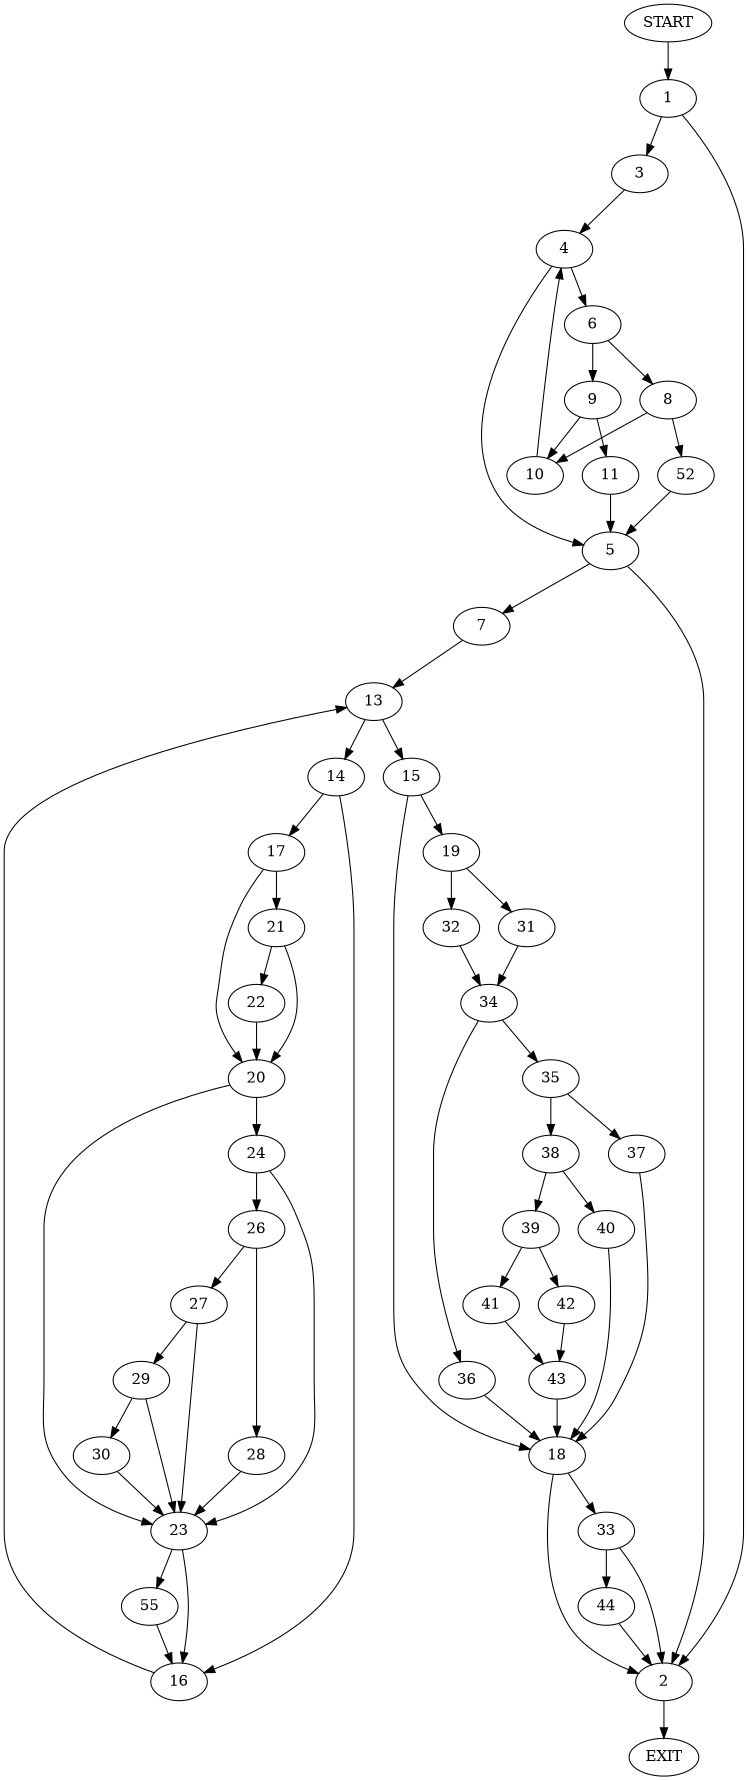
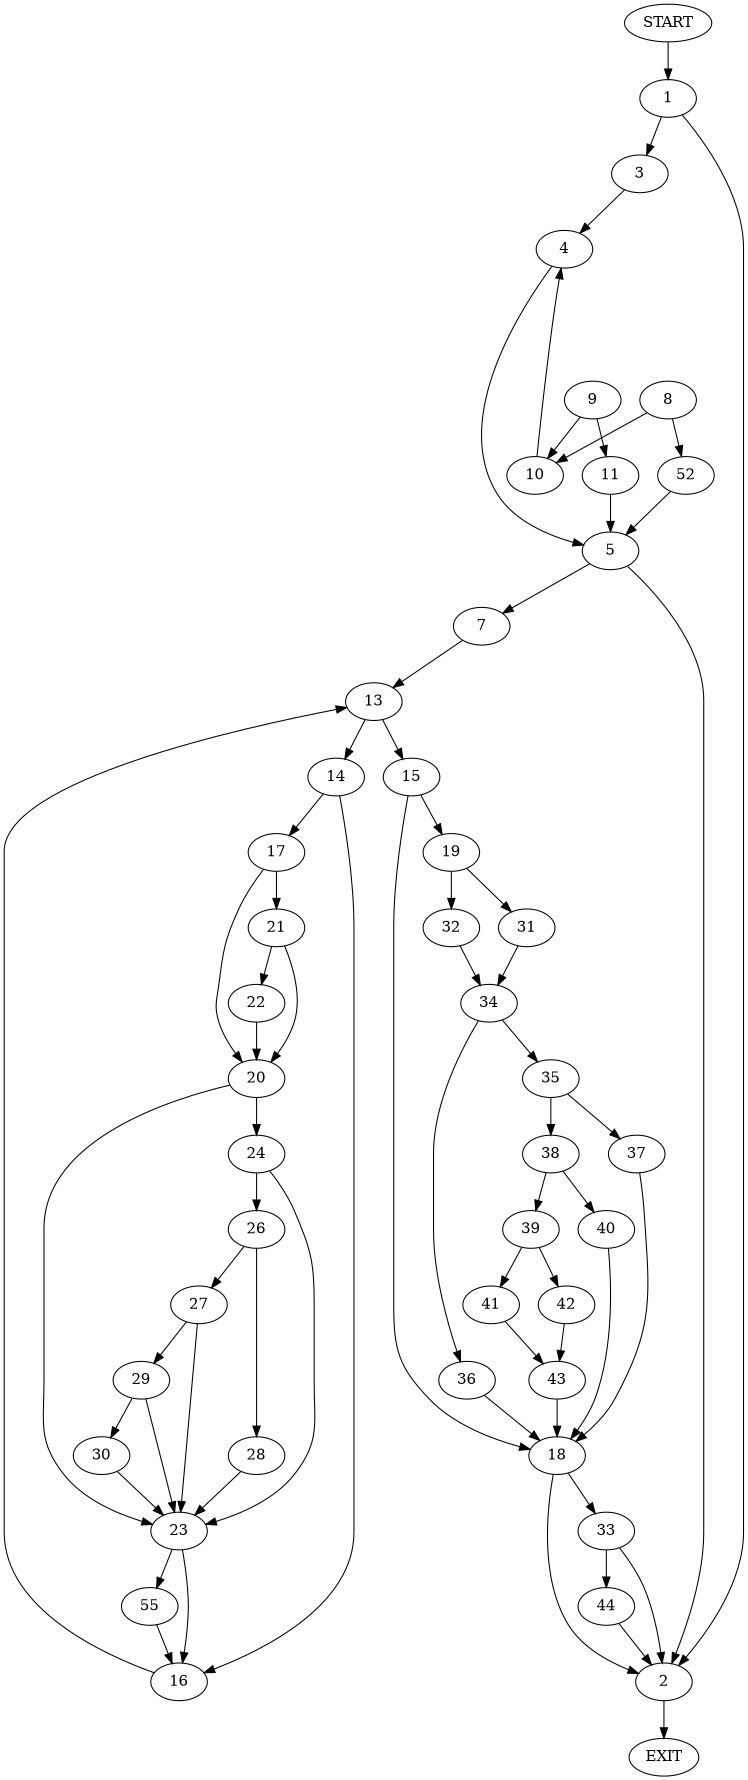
node "6": removed
